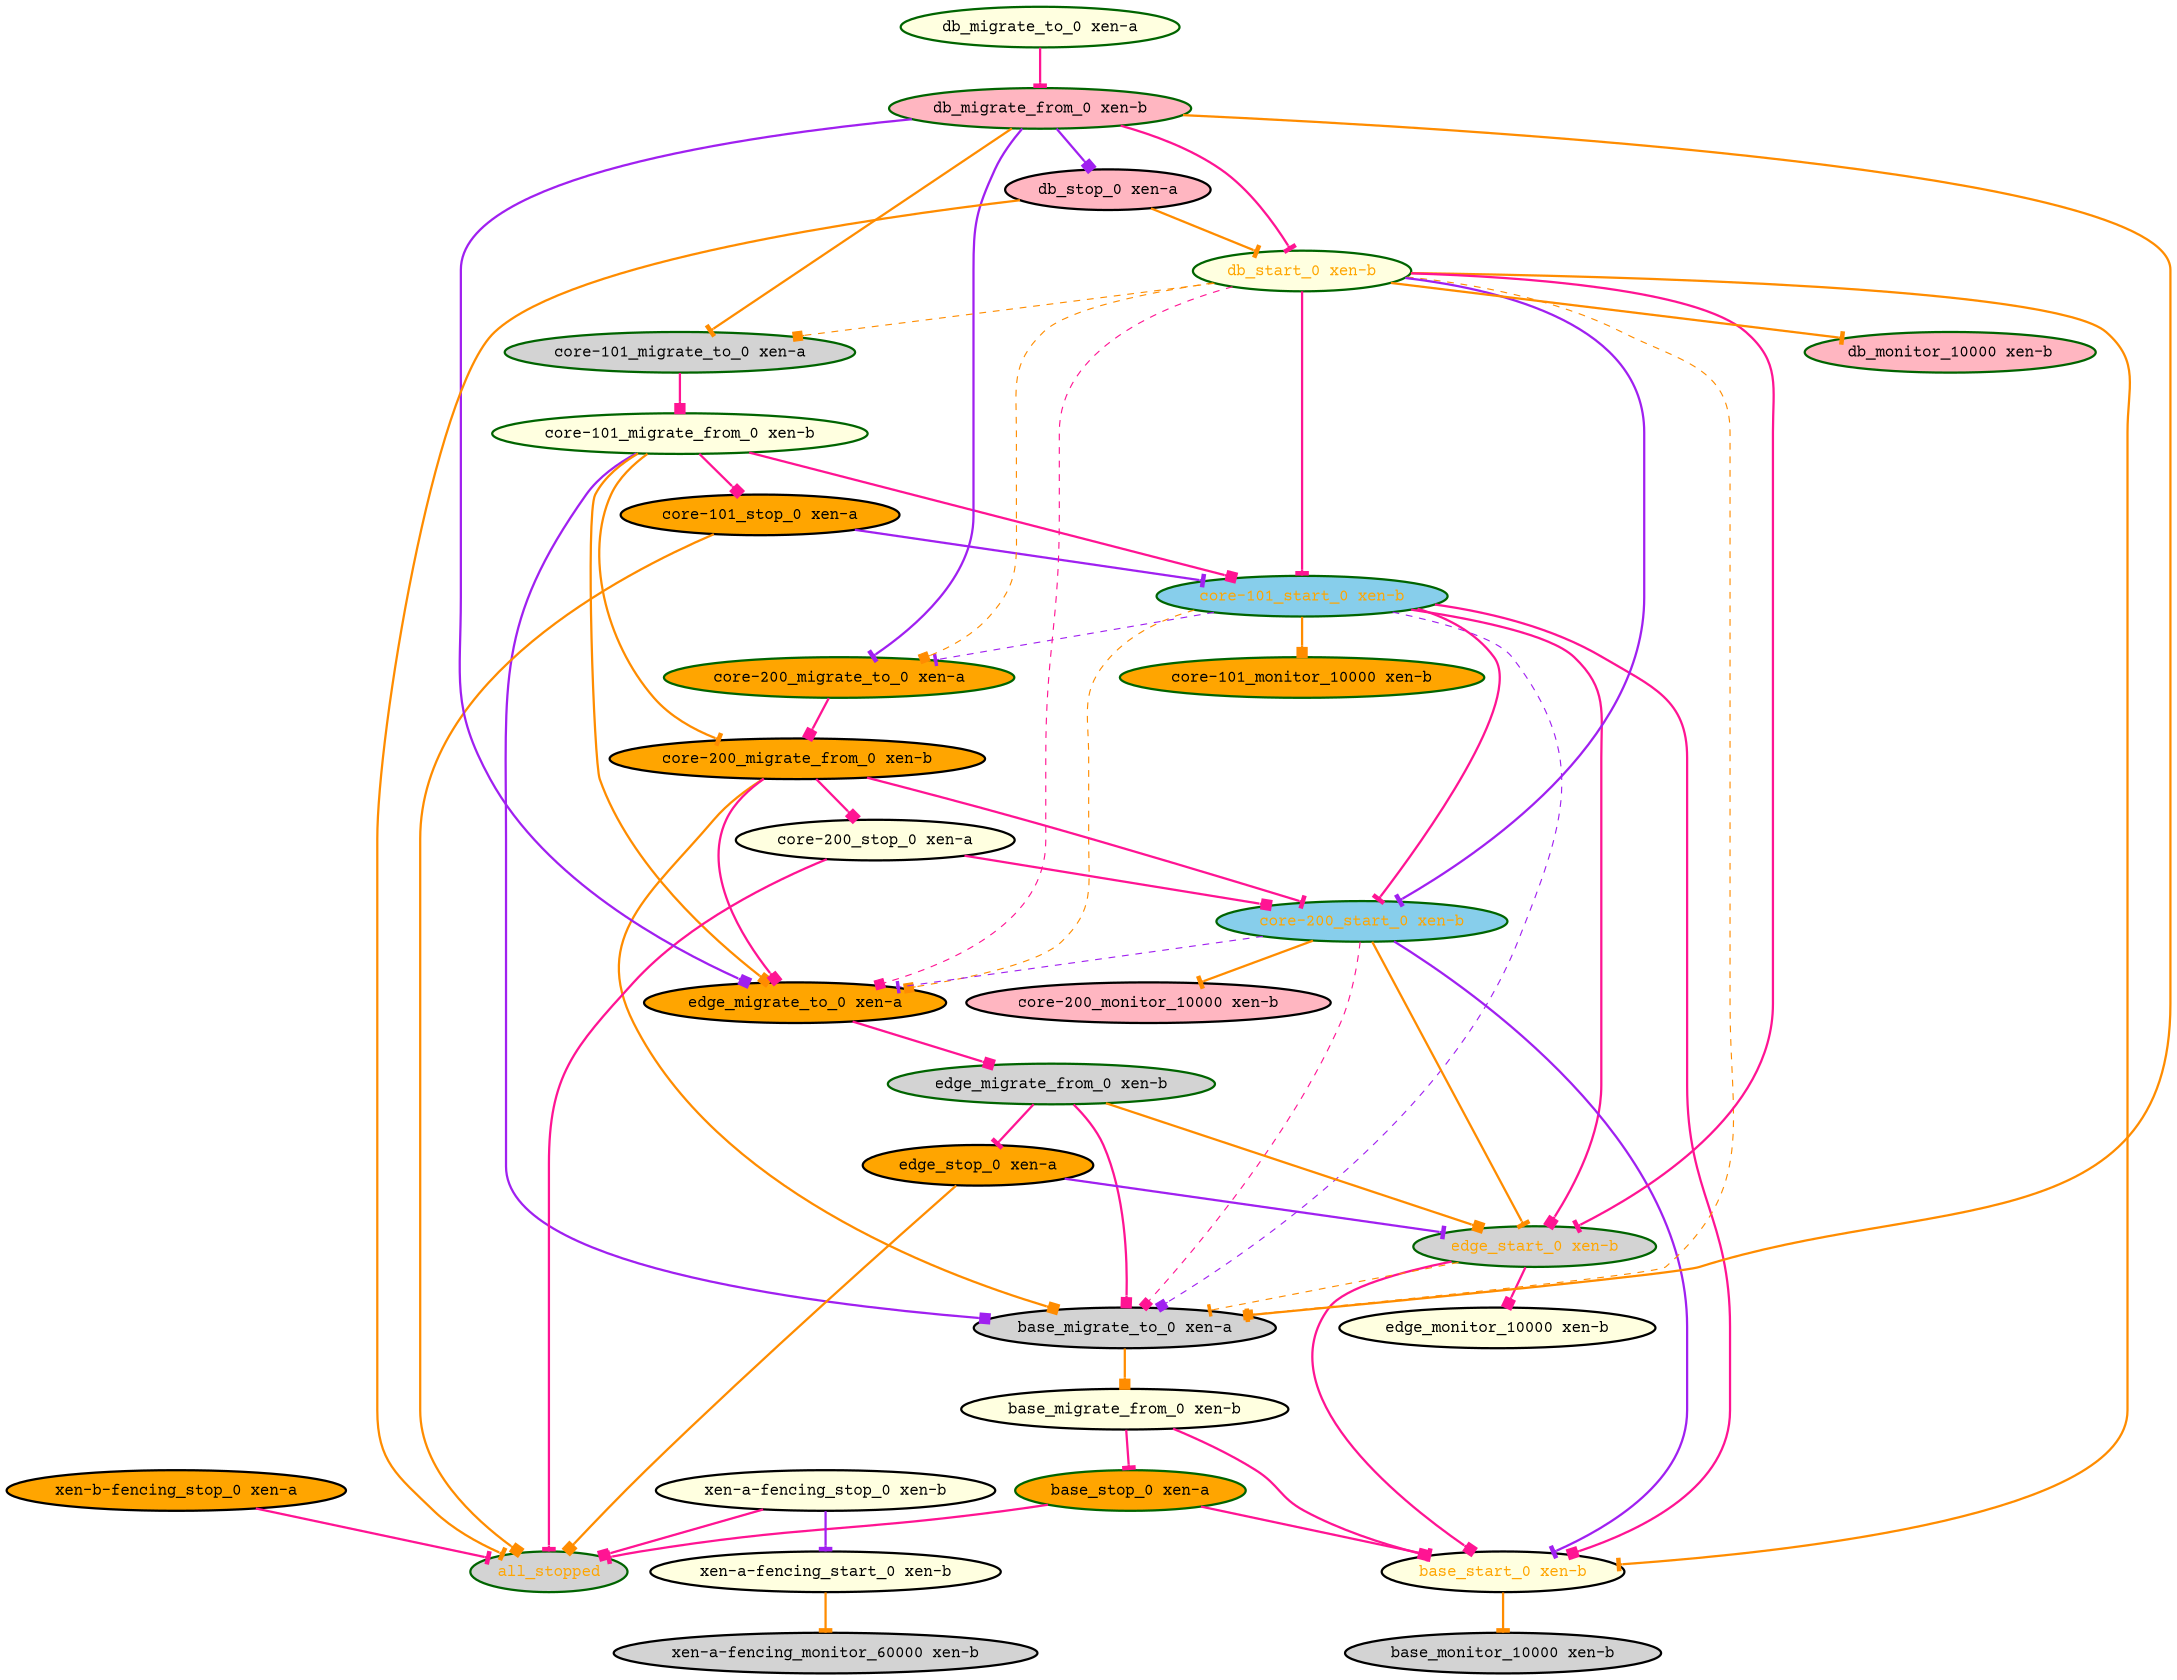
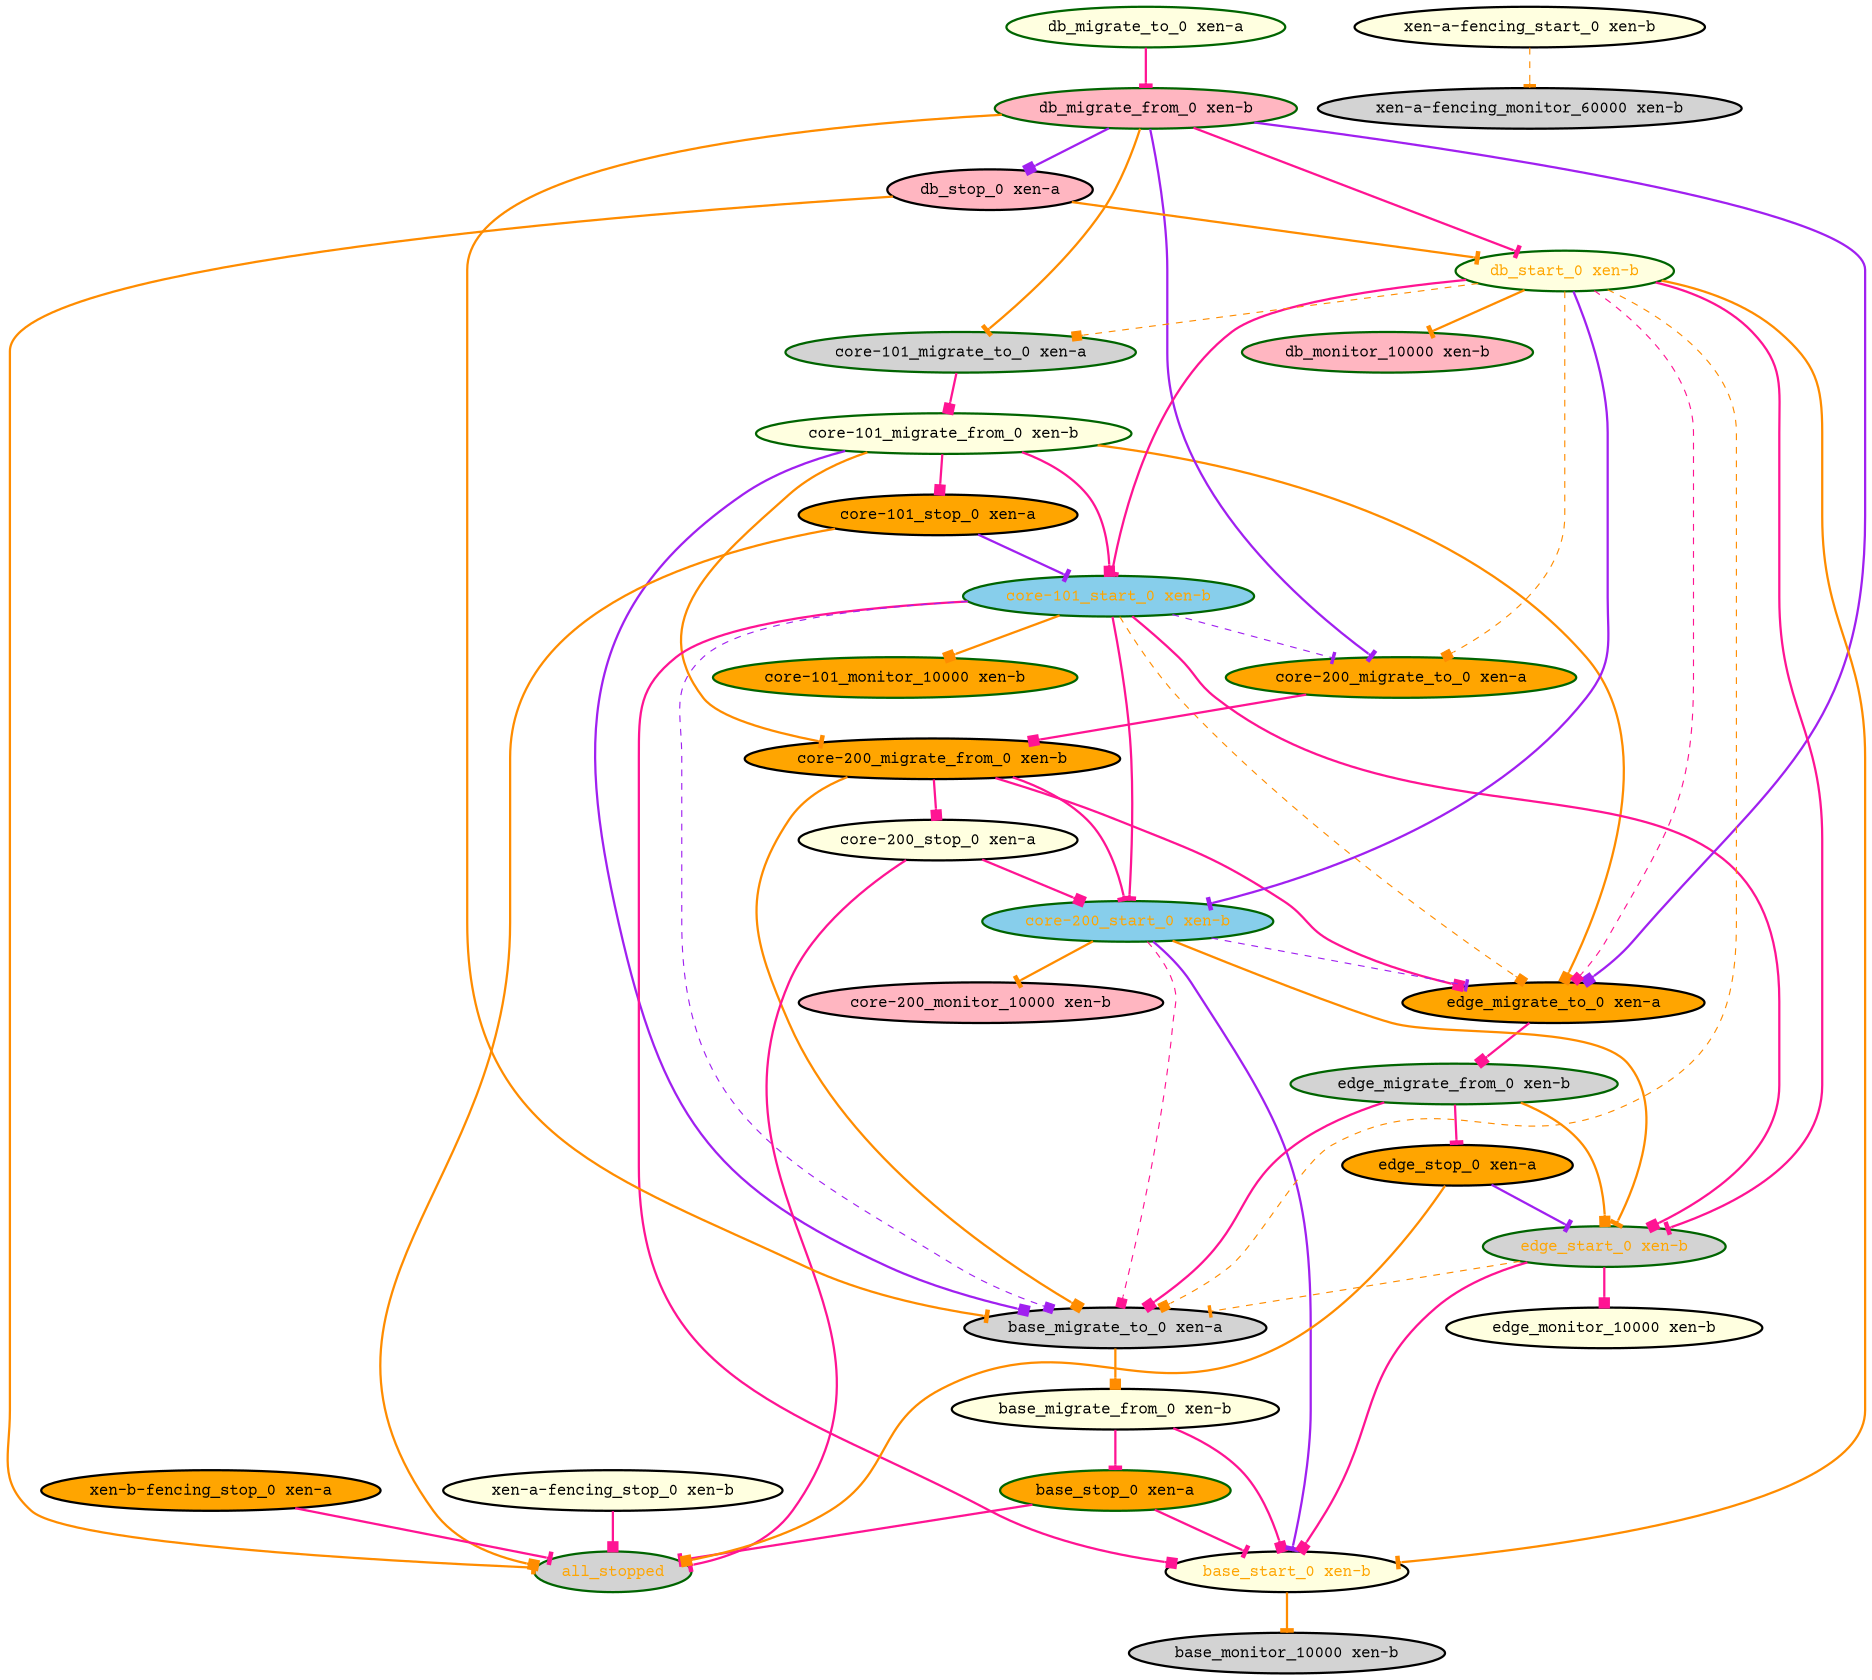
edge "xen-a-fencing_stop_0 xen-b" -> "xen-a-fencing_start_0 xen-b": removed
edge "xen-a-fencing_start_0 xen-b" -> "xen-a-fencing_monitor_60000 xen-b": style bold -> dashed
